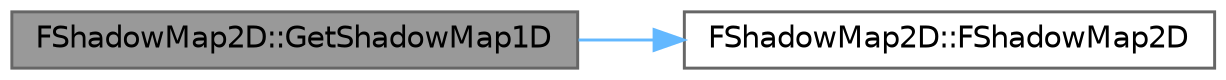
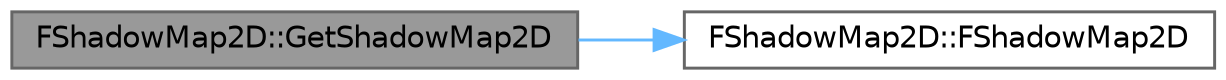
node "FShadowMap2D::GetShadowMap1D": label "FShadowMap2D::GetShadowMap1D" -> "FShadowMap2D::GetShadowMap2D"
